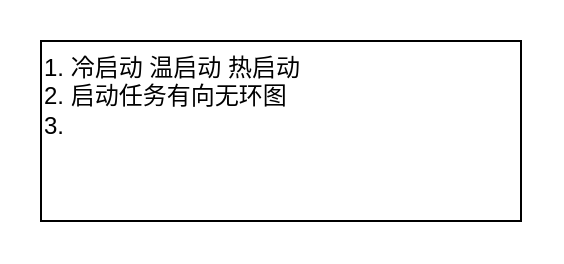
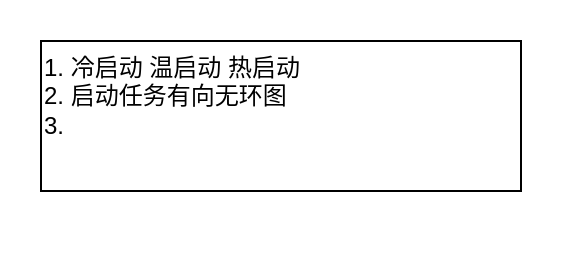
node "1. 冷启动 温启动 热启动 2. 启动任务有向无环图 3.": size 480x180 -> 480x150
